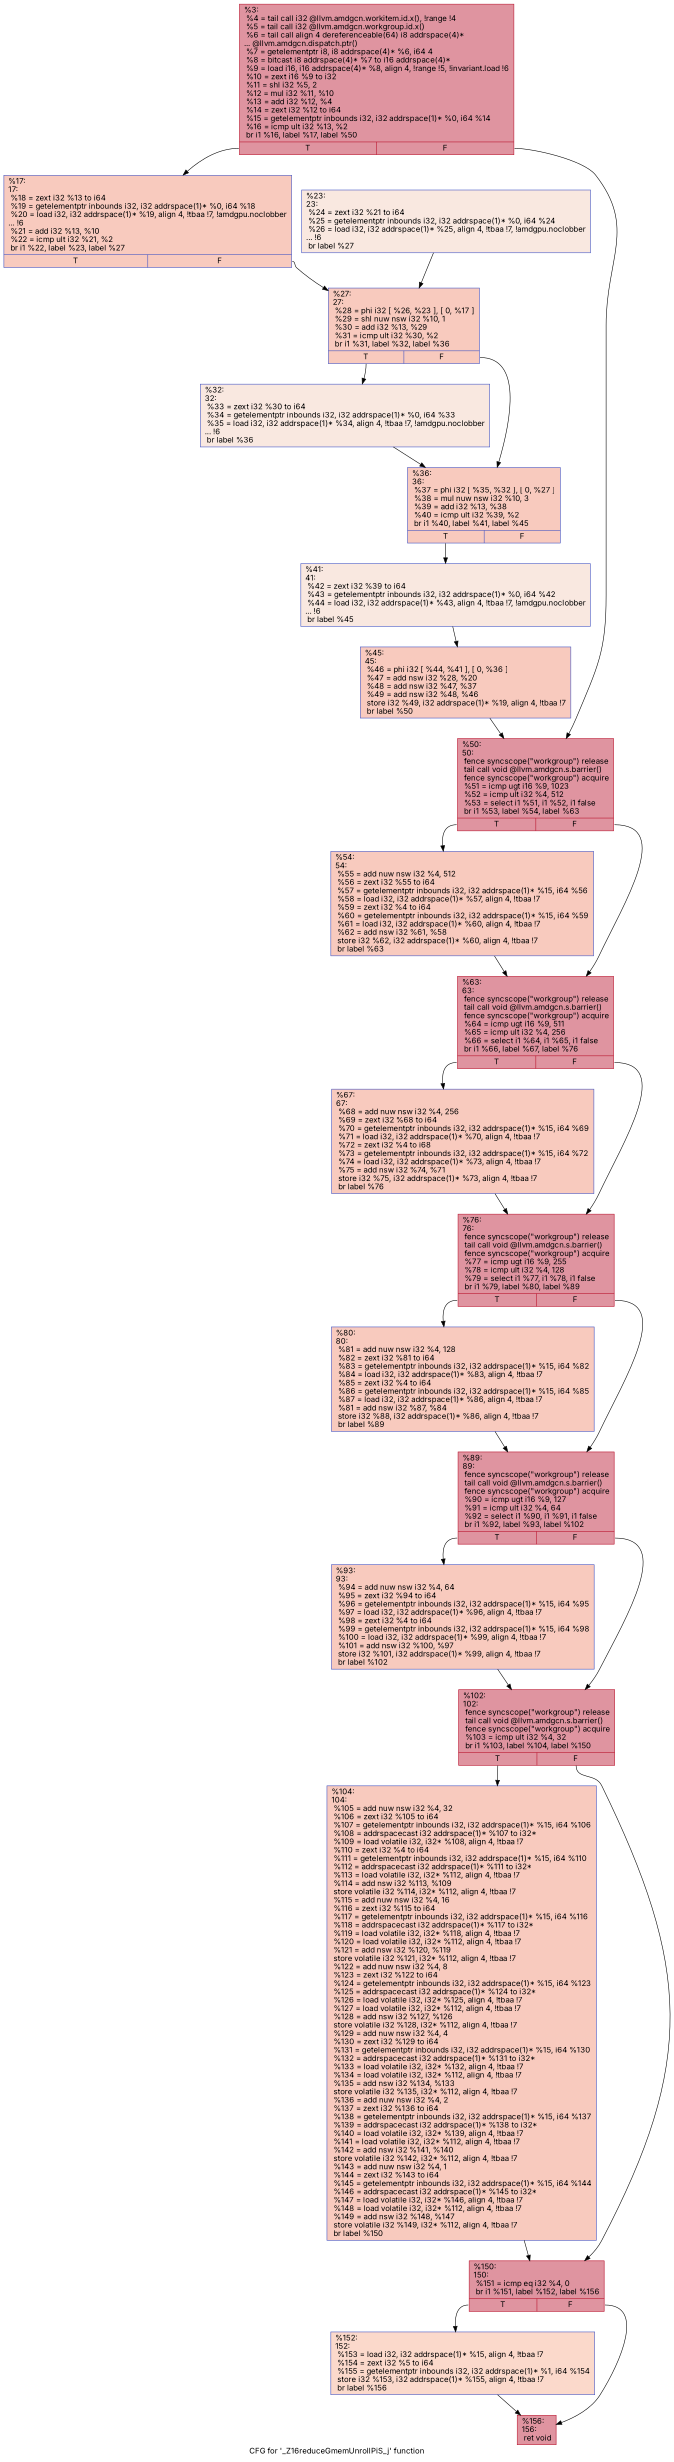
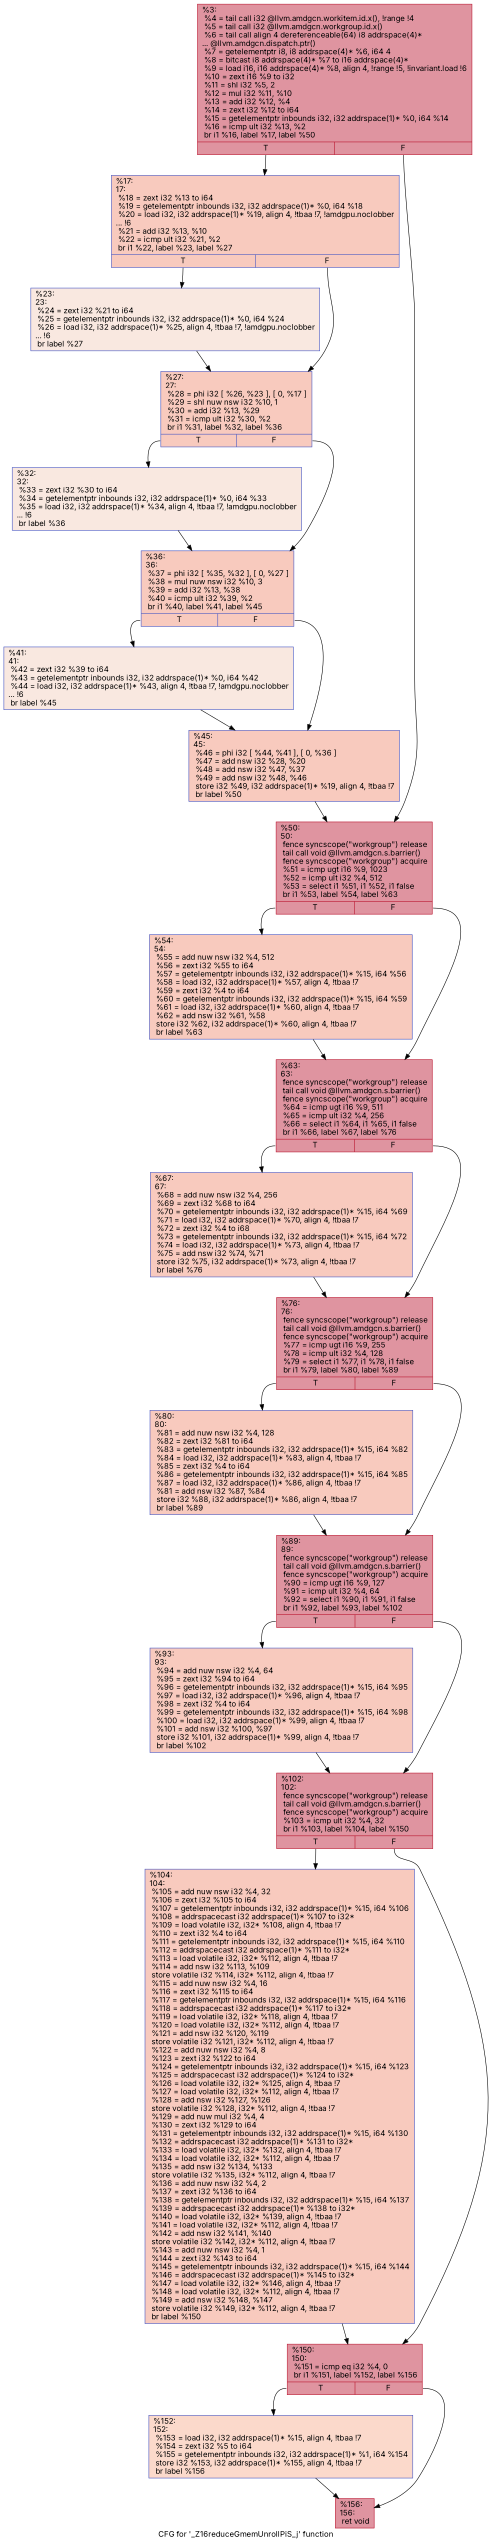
edge "%17:" -> "%23:": added
edge "%36:" -> "%45:": added
node "%104:": text "%129 = add nuw nsw i32 %4, 4" -> "%129 = add nuw mul i32 %4, 4"
